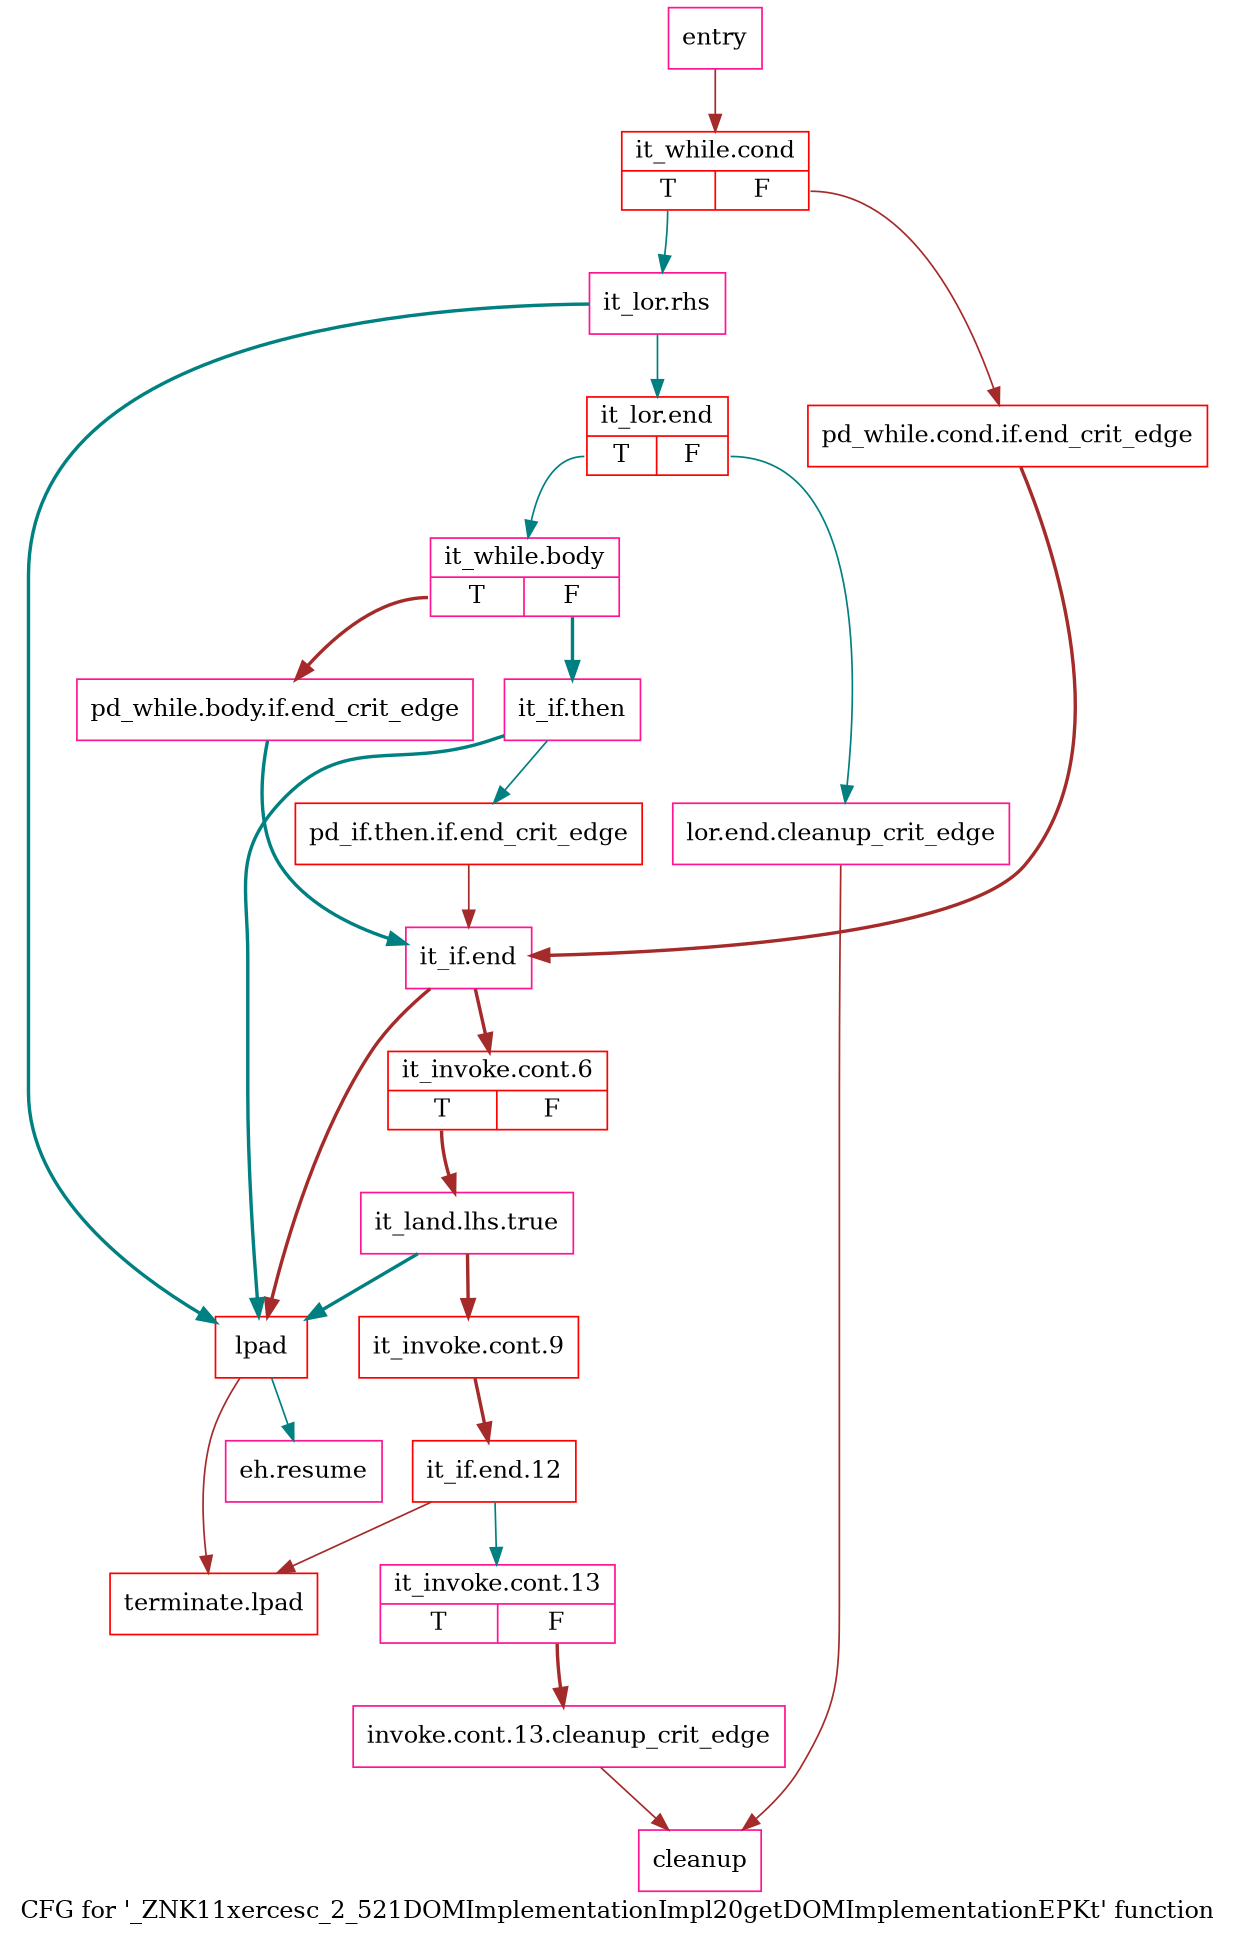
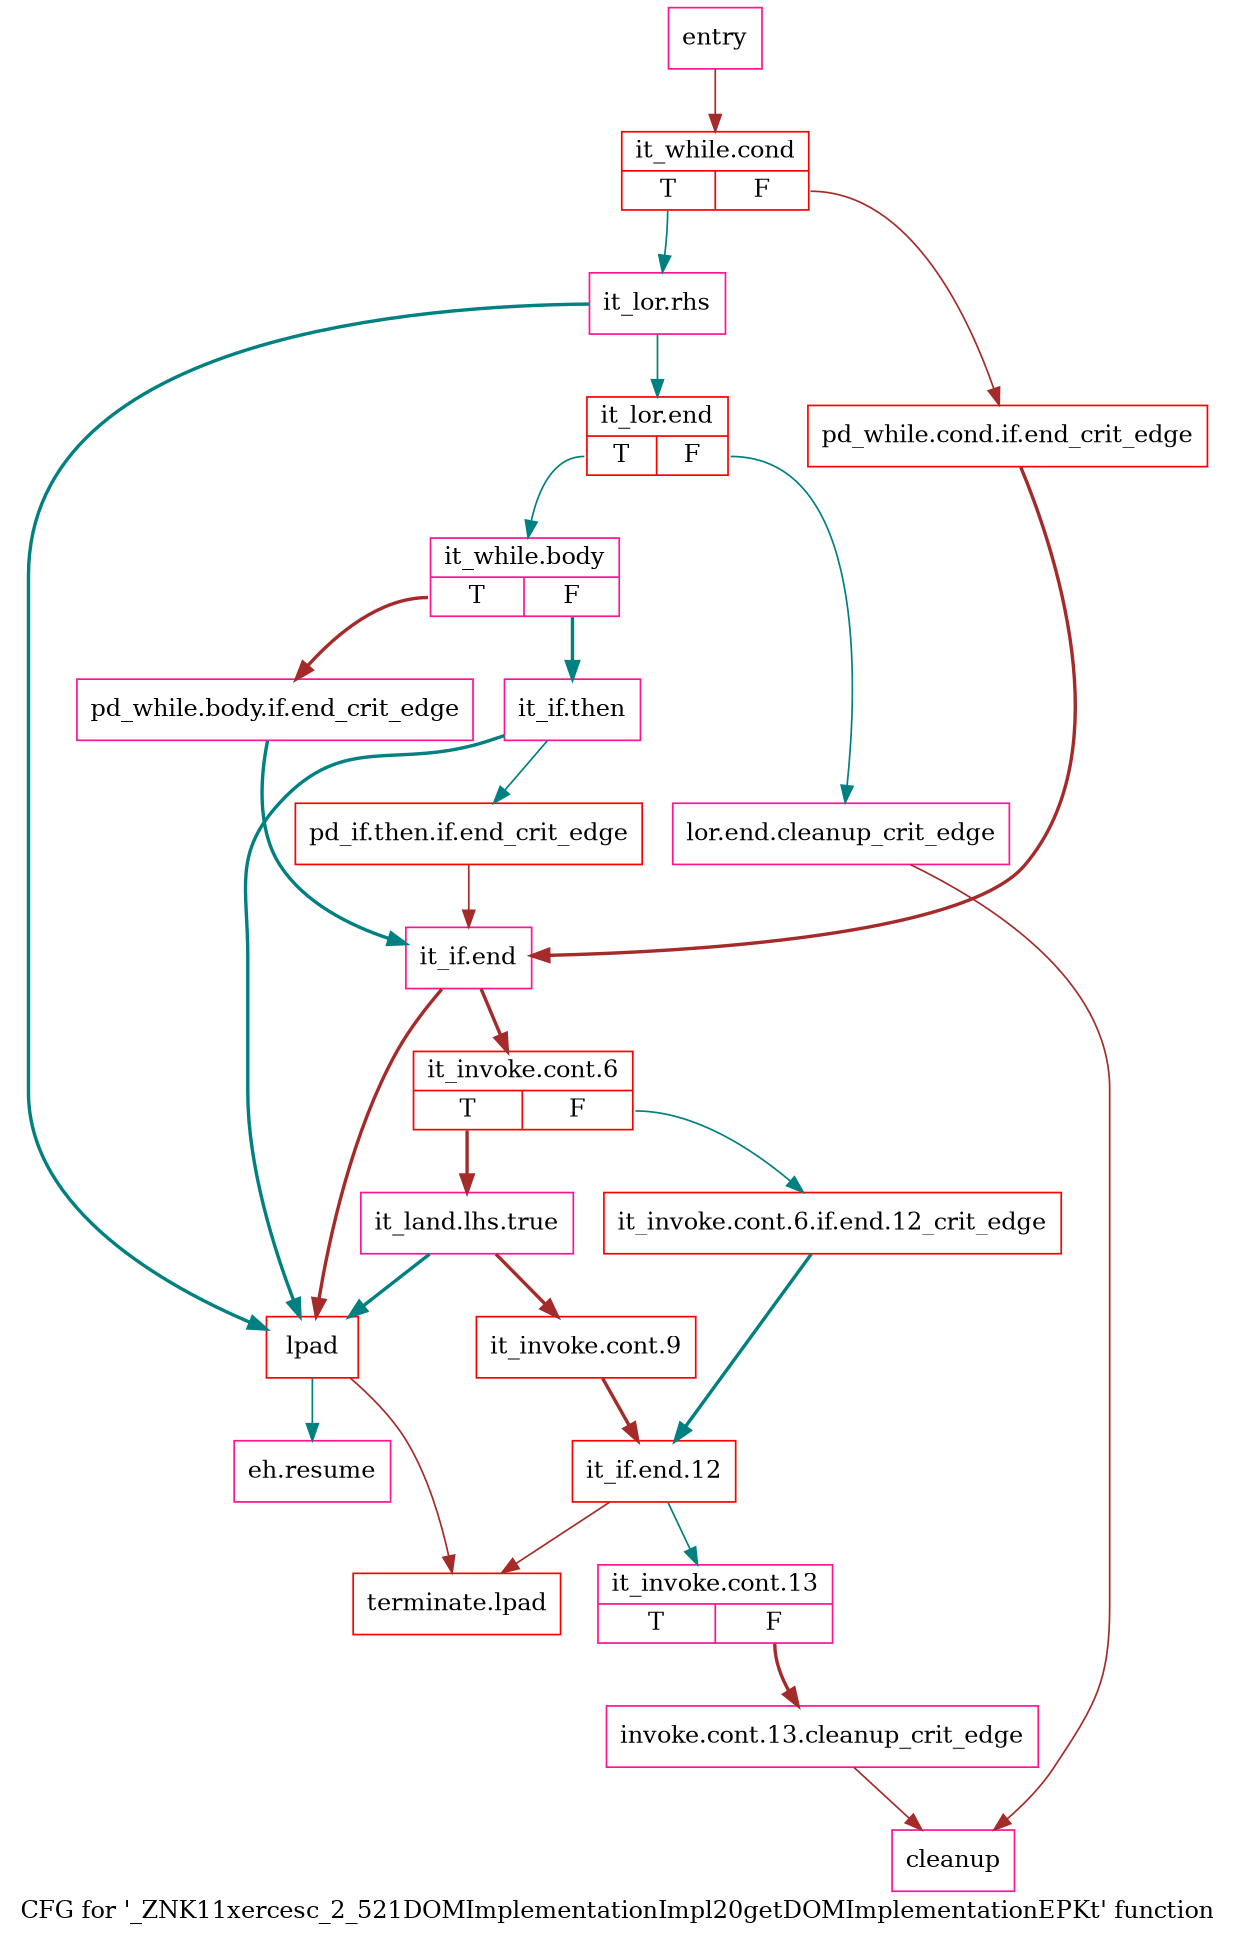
node "it_invoke.cont.6.if.end.12_crit_edge": added
